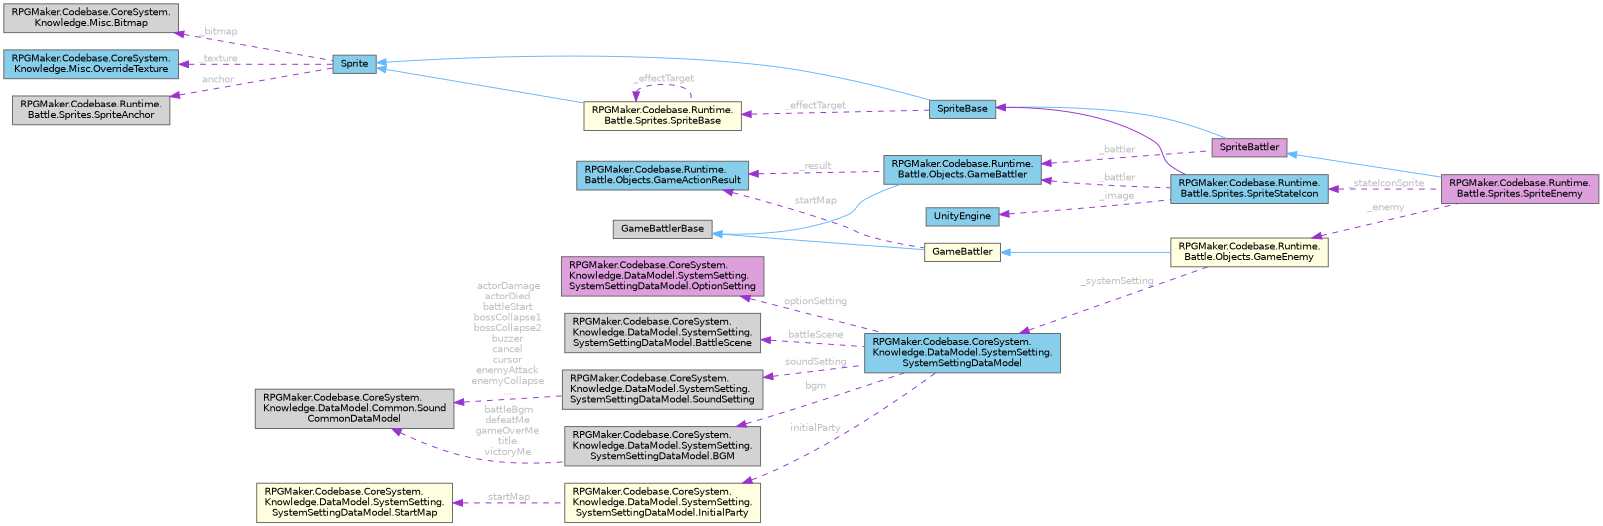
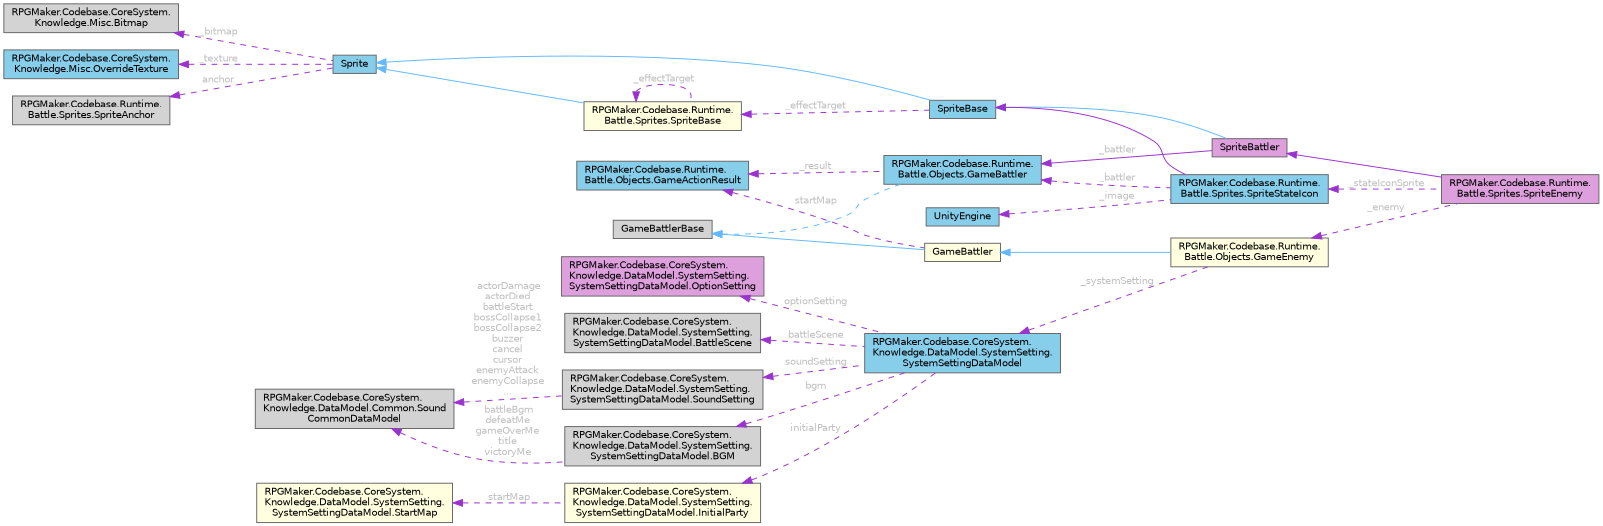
edge "SpriteBattler" -> "RPGMaker.Codebase.Runtime. Battle.Objects.GameBattler": style dashed -> solid
edge "RPGMaker.Codebase.Runtime. Battle.Sprites.SpriteEnemy" -> "SpriteBattler": color steelblue1 -> darkorchid3
edge "RPGMaker.Codebase.Runtime. Battle.Objects.GameBattler" -> "GameBattlerBase": style solid -> dashed
